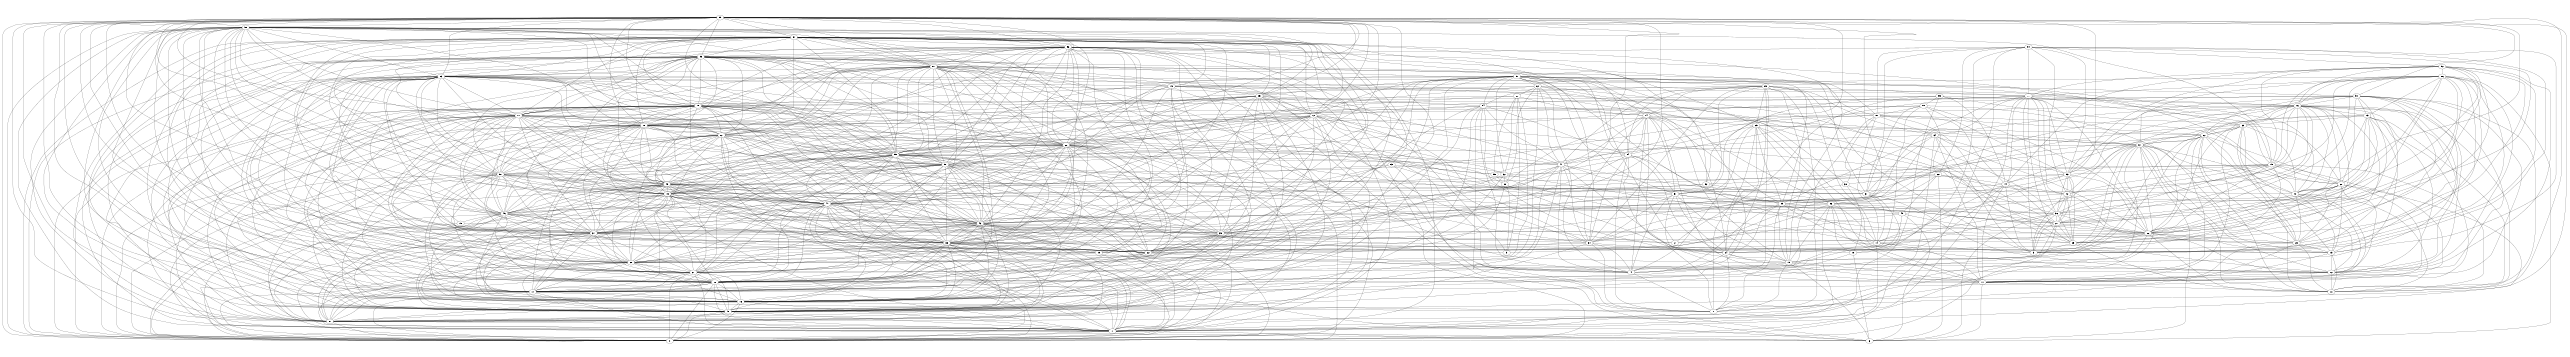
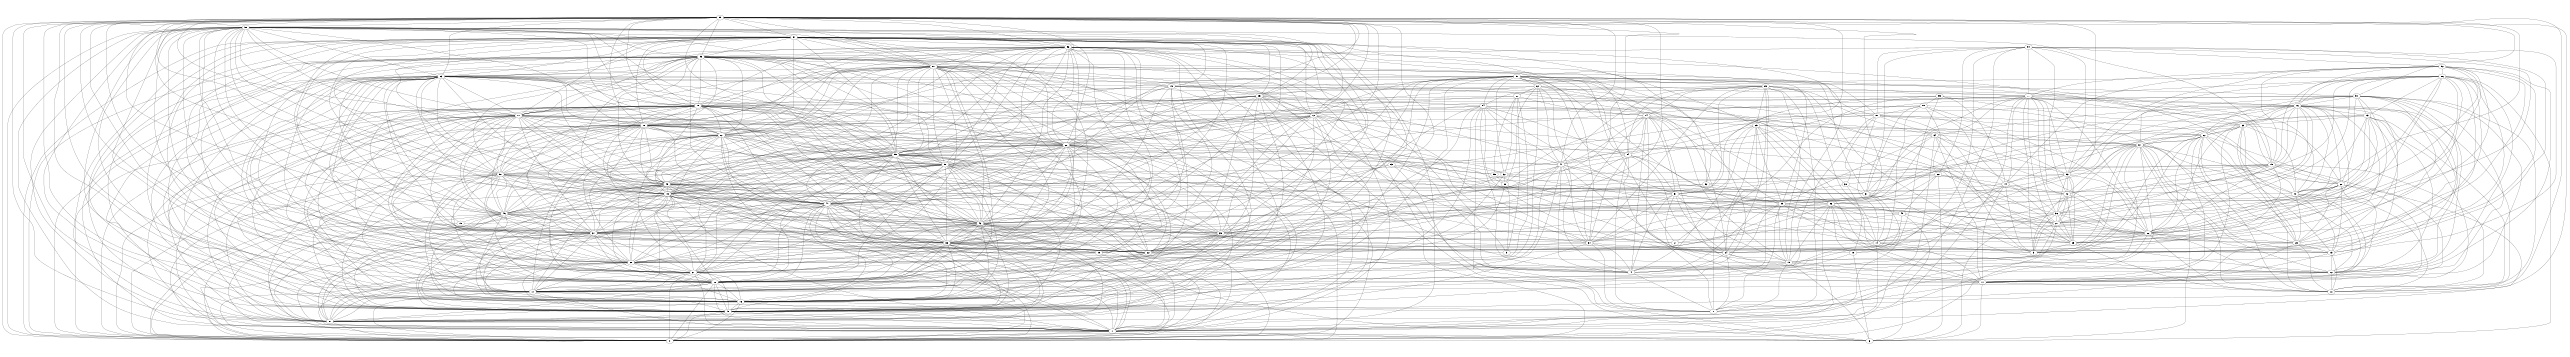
edge "41" -> "72": now "41" -> "99"
edge "51" -> "84": added
edge "36" -> "56": now "25" -> "56"
edge "7" -> "46": added
